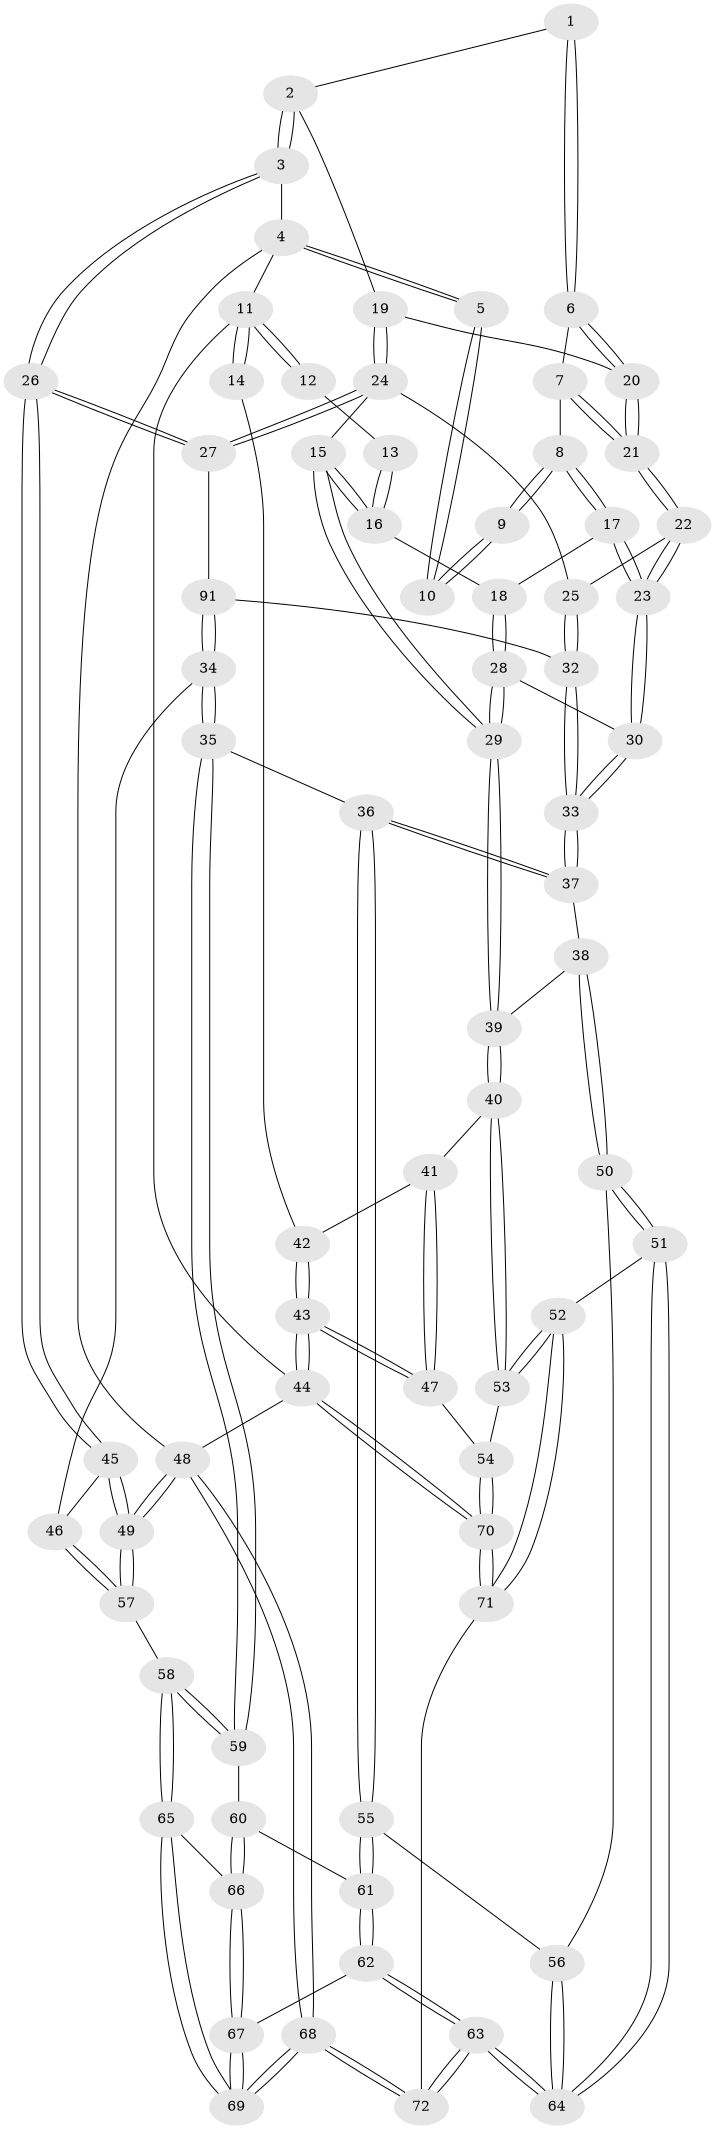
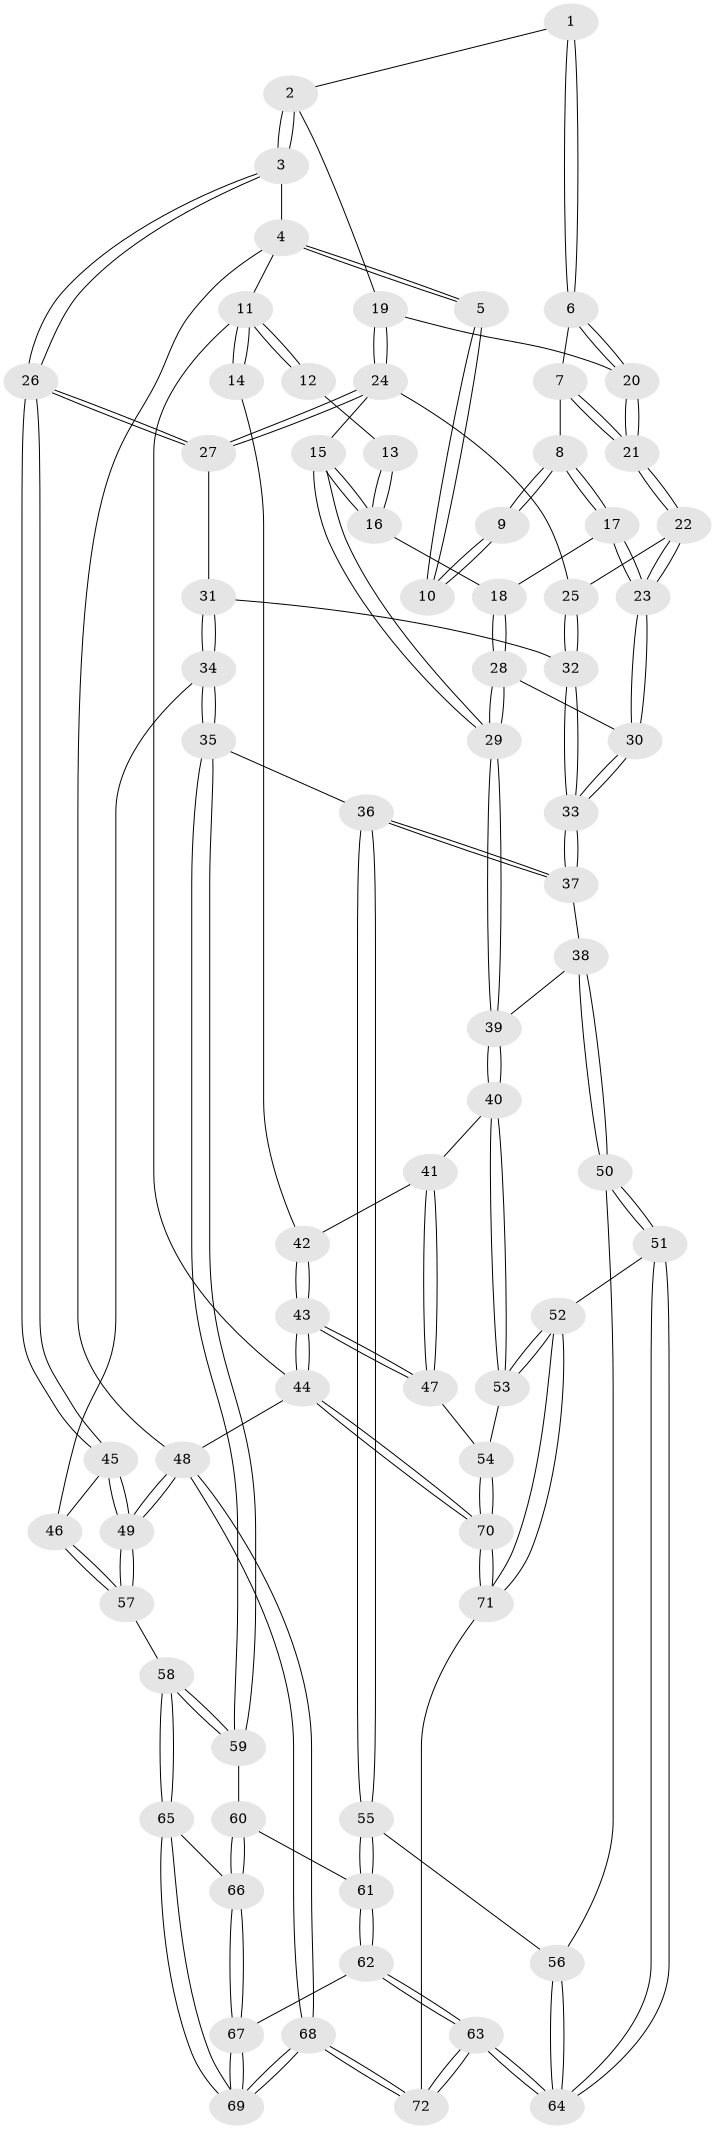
node "91": label "91" -> "31"
